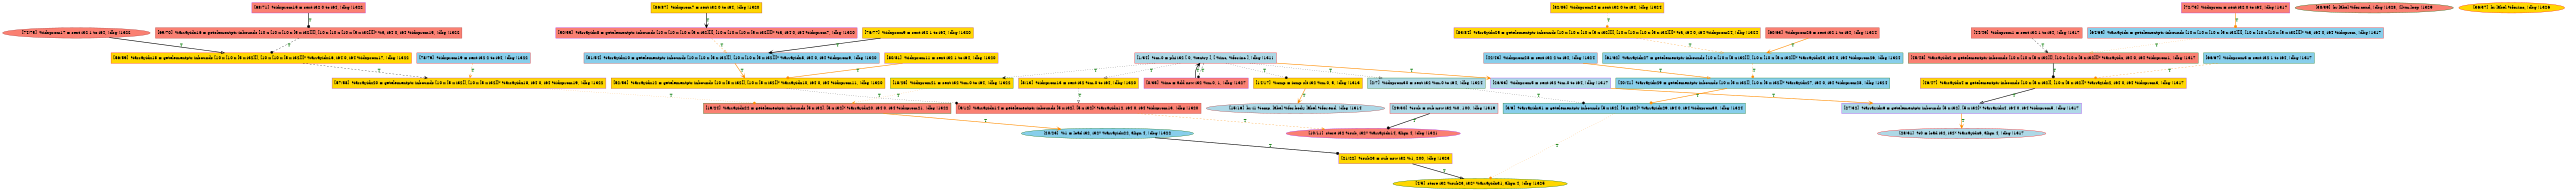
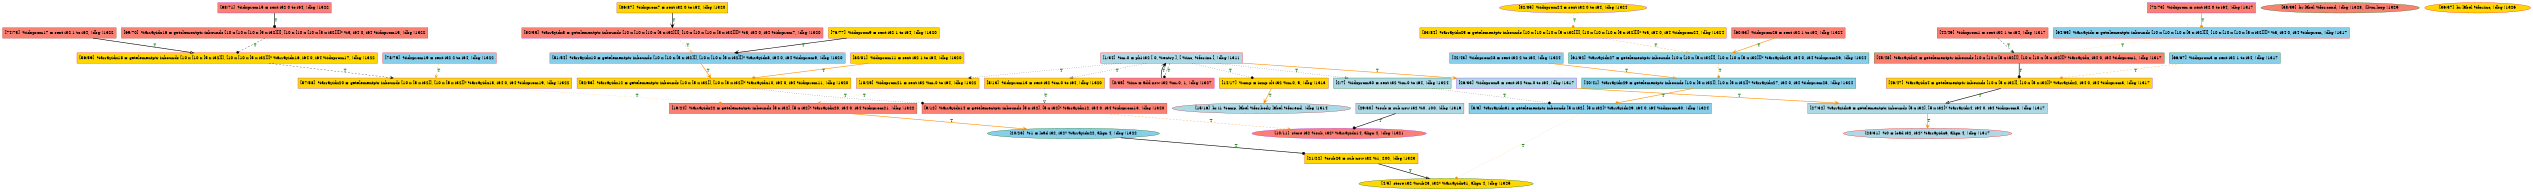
node "[82/85]  %idxprom24 = sext i32 0 to i64, !dbg !1324": shape box -> ellipse
node "[74/75]  %idxprom17 = sext i32 1 to i64, !dbg !1322": shape ellipse -> box
node "[18/25]  %idxprom21 = sext i32 %m.0 to i64, !dbg !1322": color darkgreen -> purple
node "[21/22]  %sub23 = sub nsw i32 %1, 200, !dbg !1323": color purple -> red
